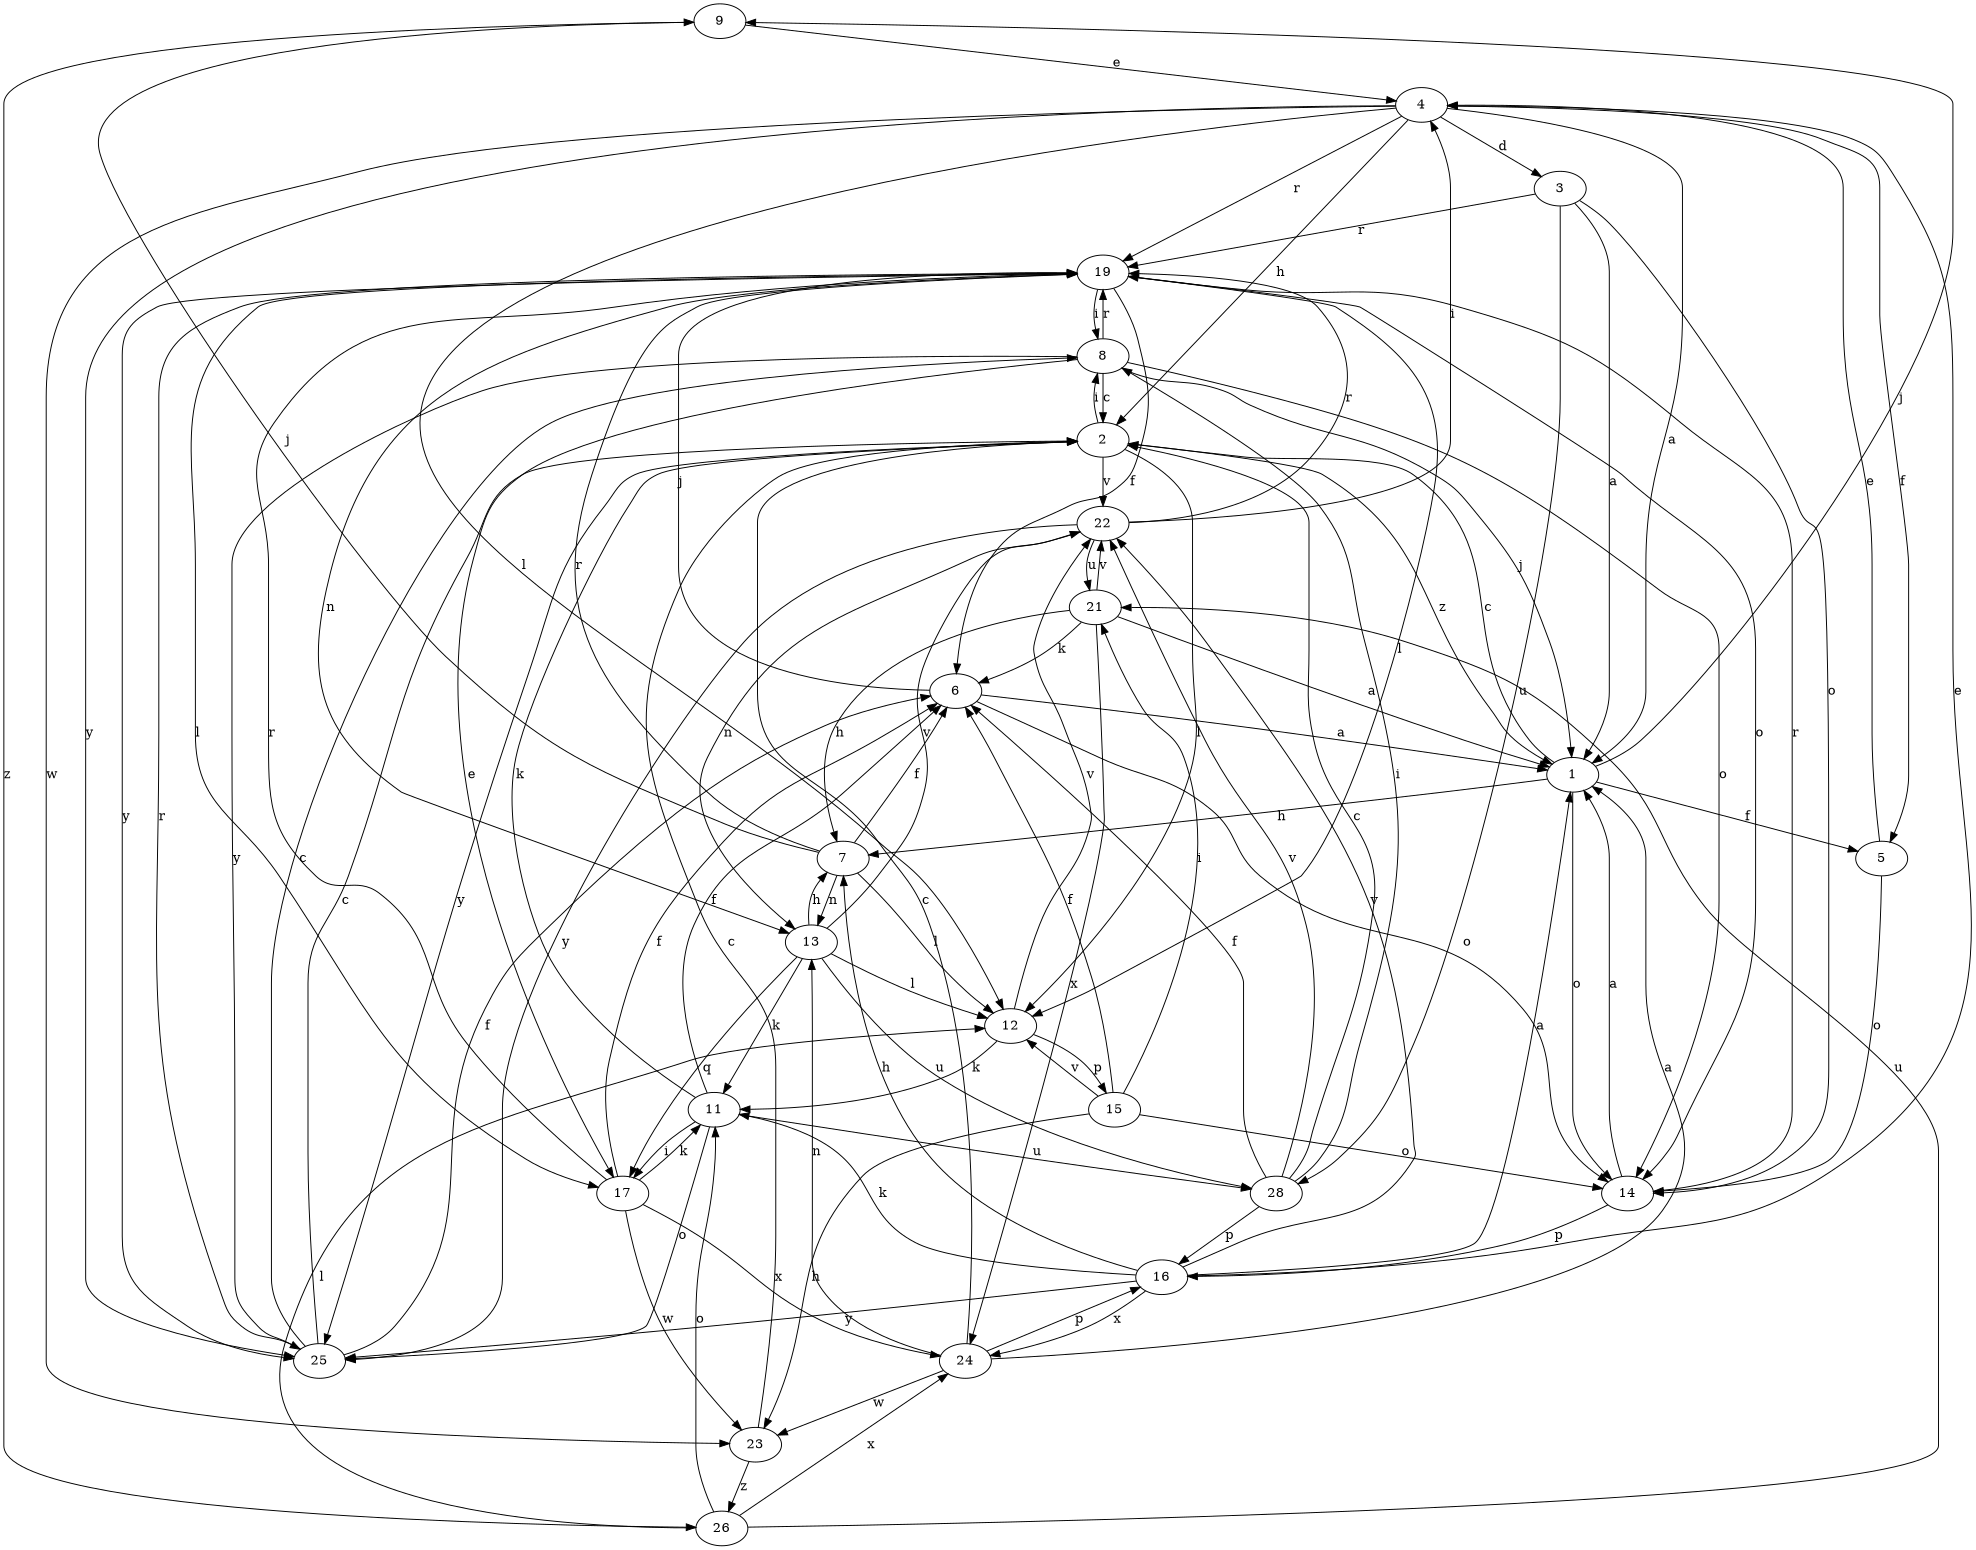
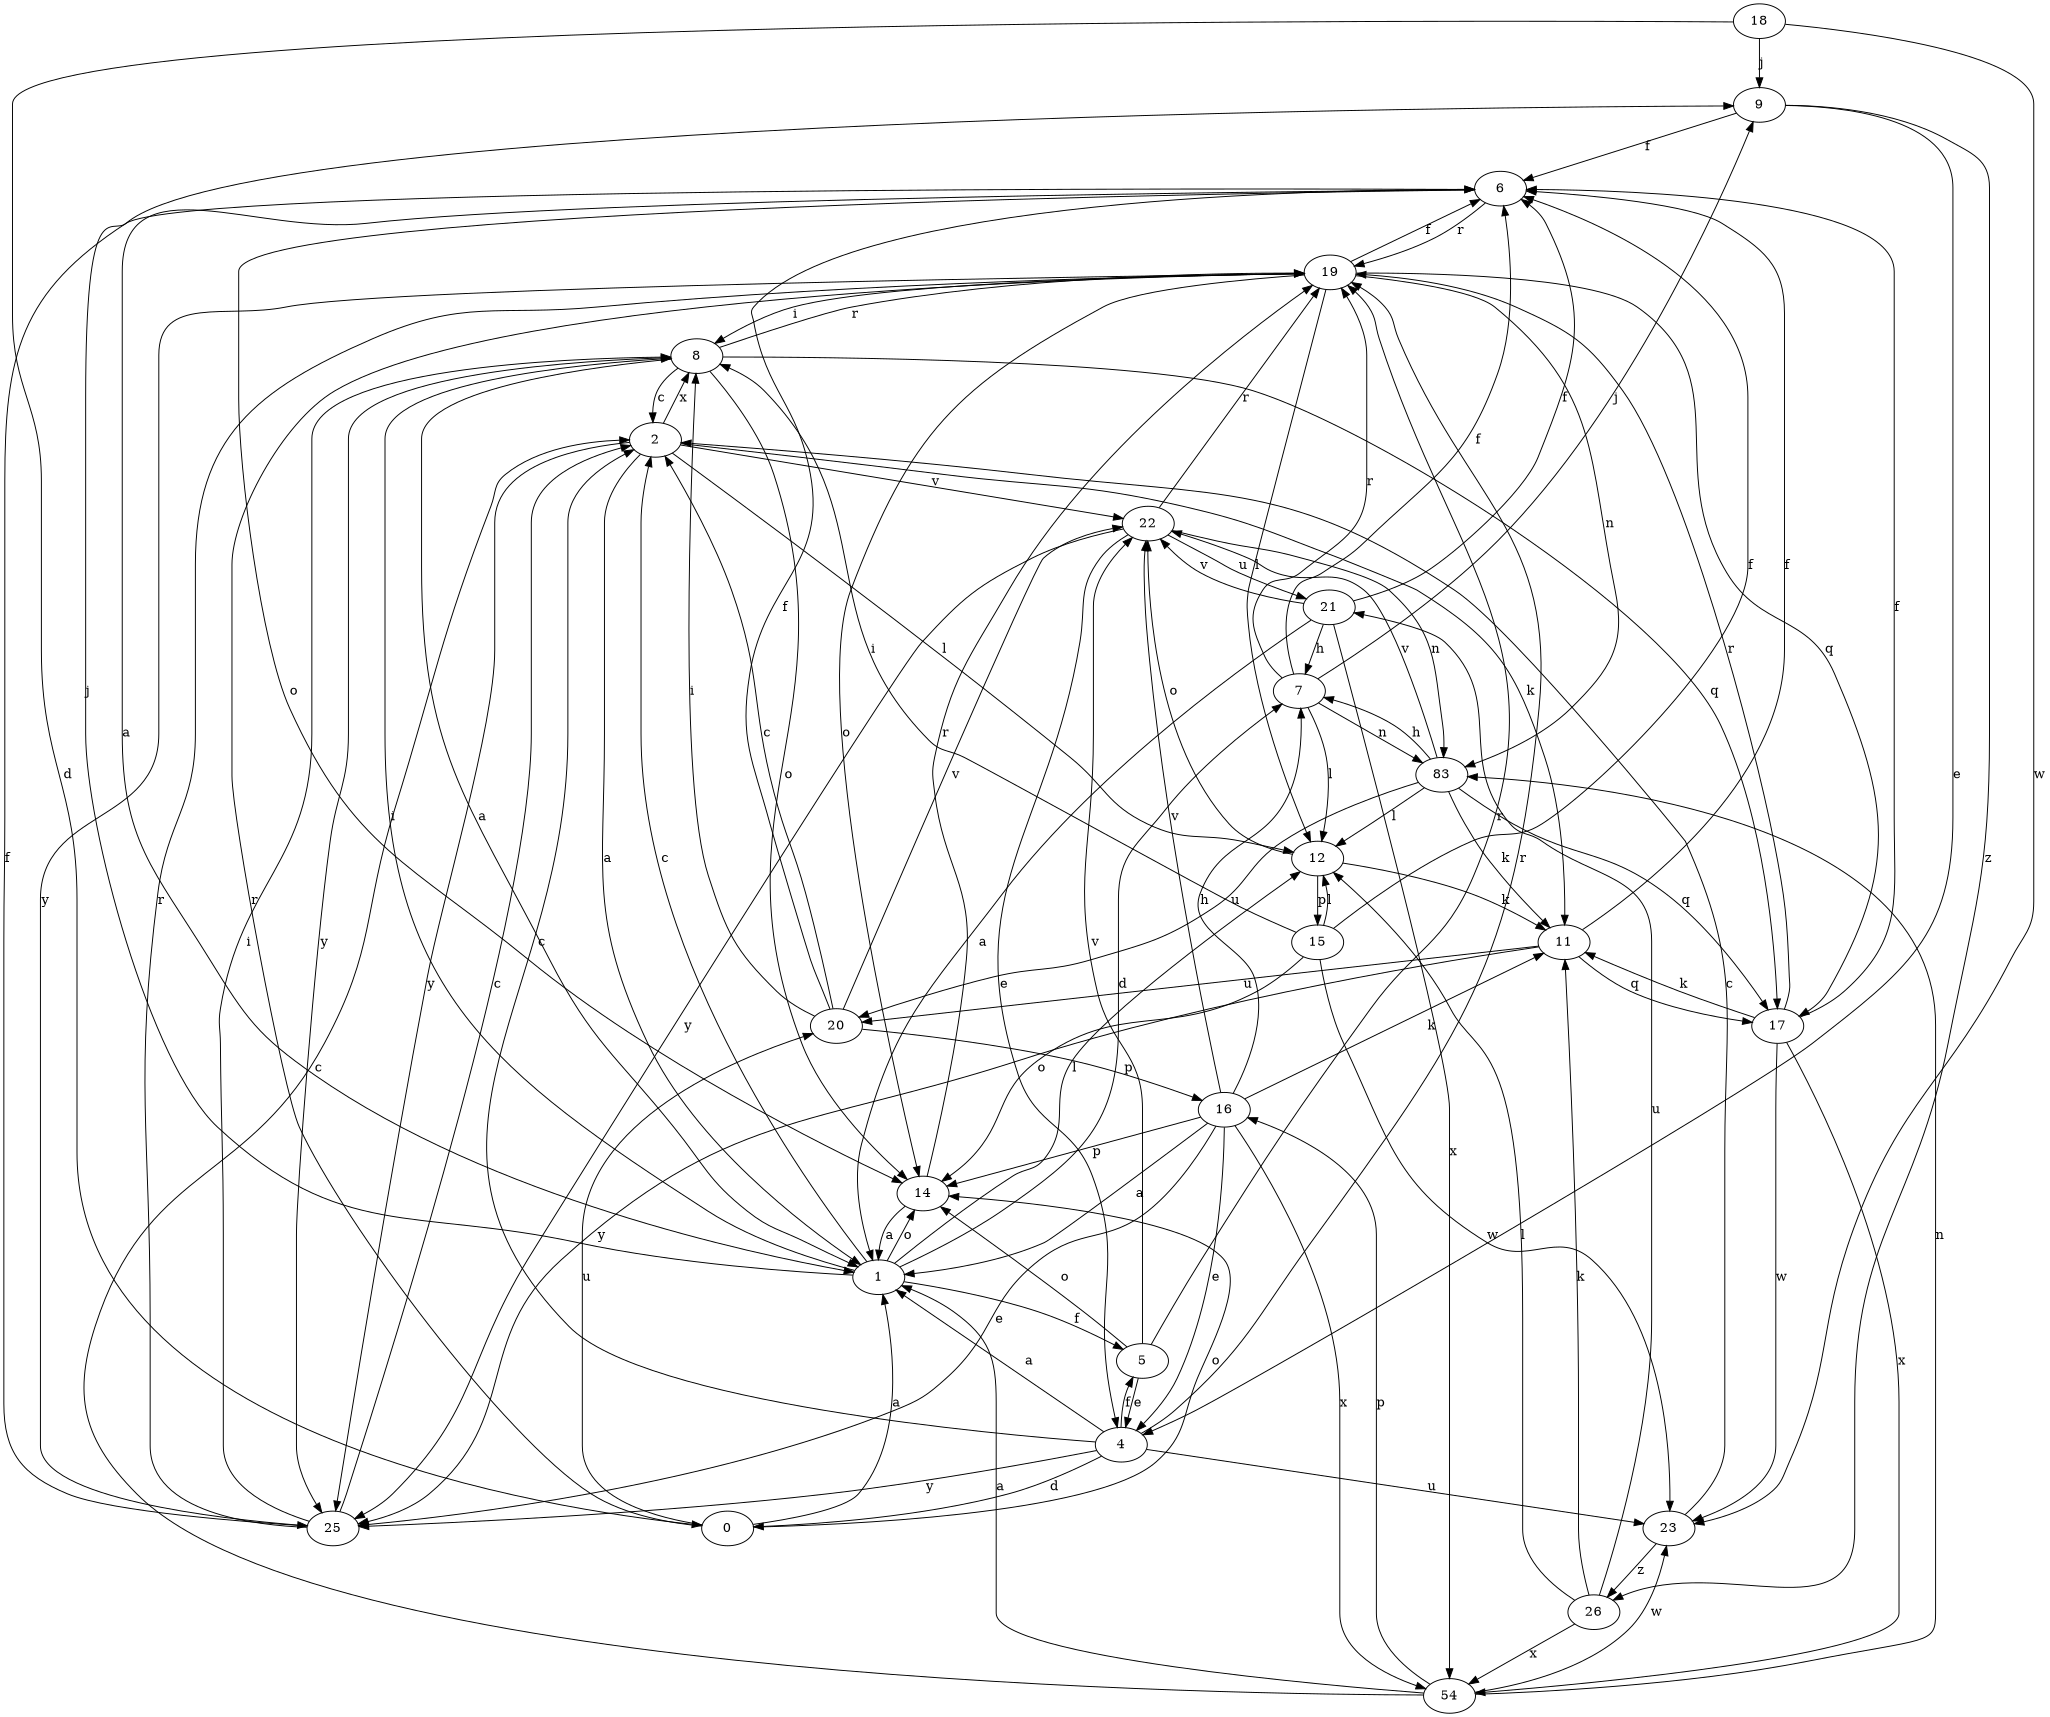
node "18": added
edge "9" -> "6": added, label "f"
node "3": label "3" -> "0"
edge "4" -> "2": label "h" -> "c"
edge "22" -> "4": label "i" -> "e"
edge "4" -> "12": now "1" -> "12"
edge "2" -> "8": label "i" -> "x"
edge "6" -> "19": label "j" -> "r"
edge "8" -> "1": label "j" -> "a"
edge "2" -> "1": label "z" -> "a"
edge "11" -> "2": reversed
edge "21" -> "6": label "k" -> "f"
edge "19" -> "17": label "l" -> "q"
edge "4" -> "23": label "w" -> "u"
edge "8" -> "17": label "e" -> "q"
edge "12" -> "22": label "v" -> "o"
edge "1" -> "8": added, label "i"
edge "1" -> "7": label "h" -> "d"
edge "15" -> "21": now "15" -> "8"
edge "25" -> "8": label "c" -> "i"
edge "5" -> "19": added, label "r"
node "13": label "13" -> "83"
edge "5" -> "22": added, label "v"
edge "15" -> "12": label "v" -> "l"
edge "11" -> "17": label "i" -> "q"
node "28": label "28" -> "20"
edge "11" -> "25": label "o" -> "y"
edge "14" -> "16": reversed
edge "15" -> "23": label "h" -> "w"
edge "26" -> "11": label "o" -> "k"
edge "16" -> "25": label "y" -> "e"
node "24": label "24" -> "54"
